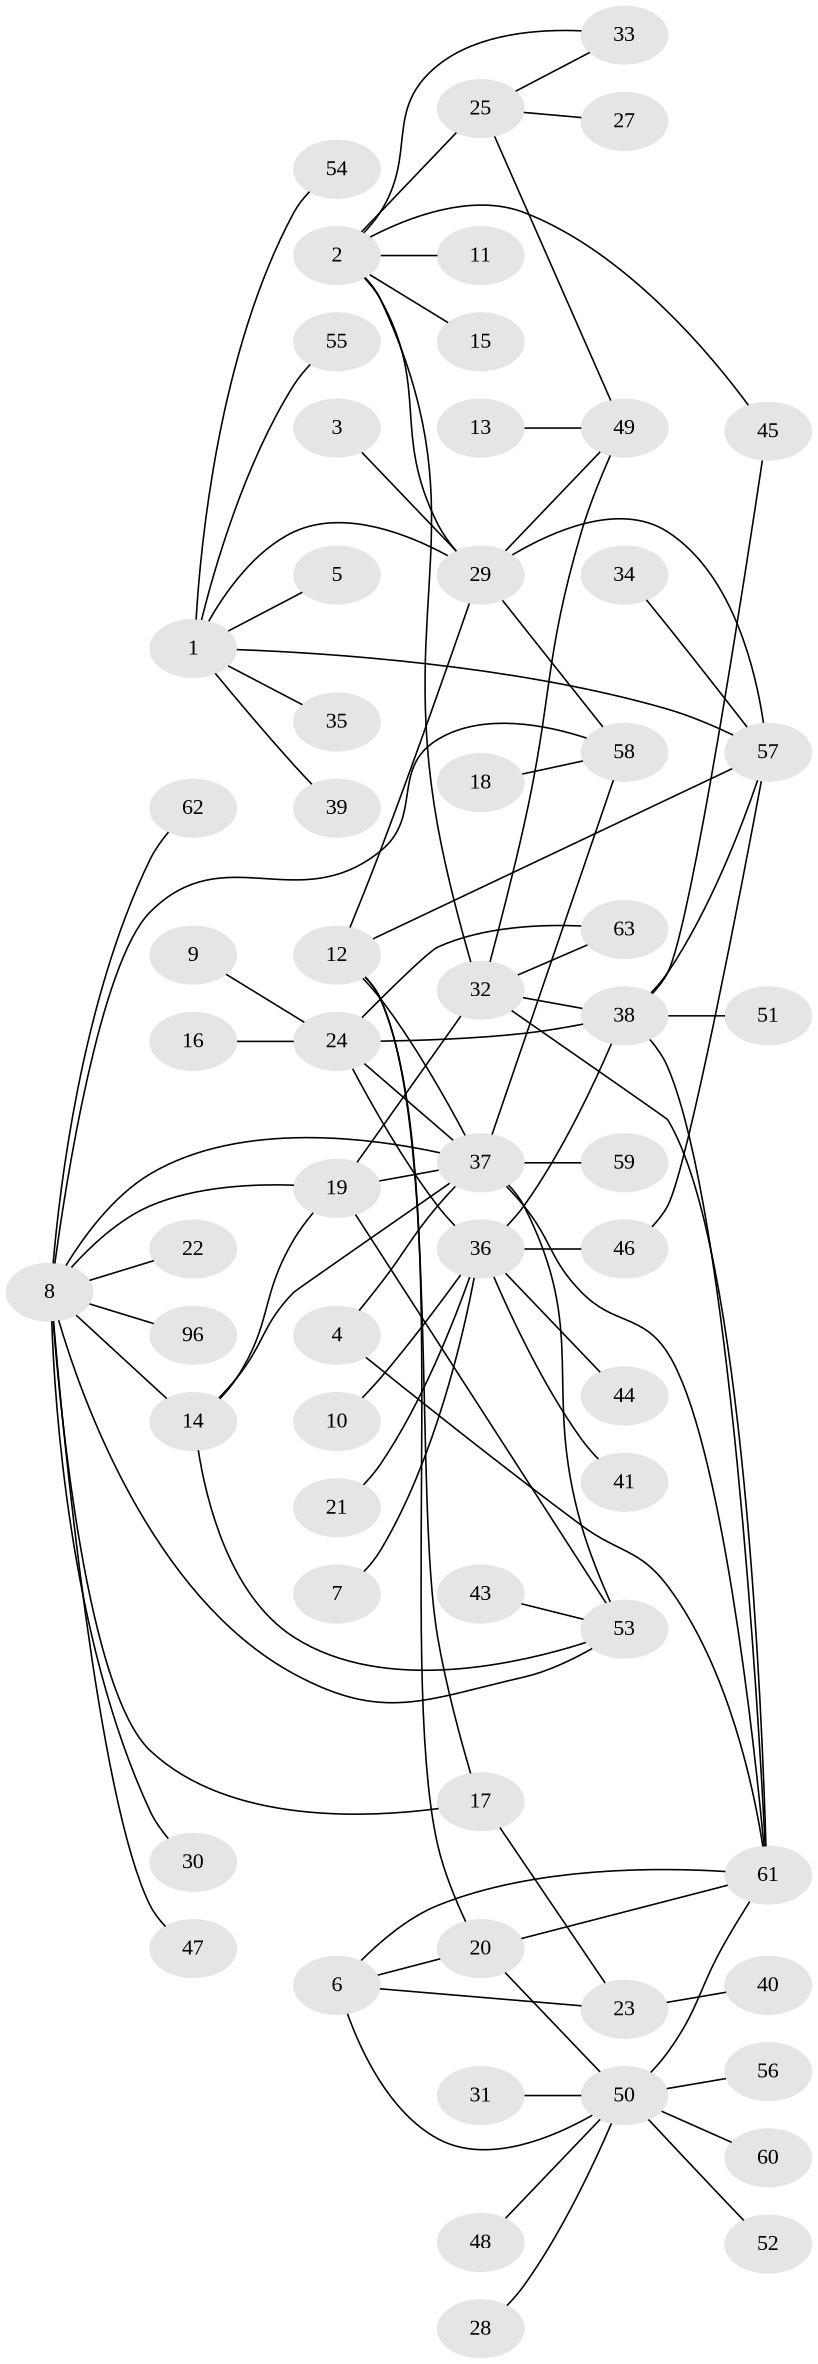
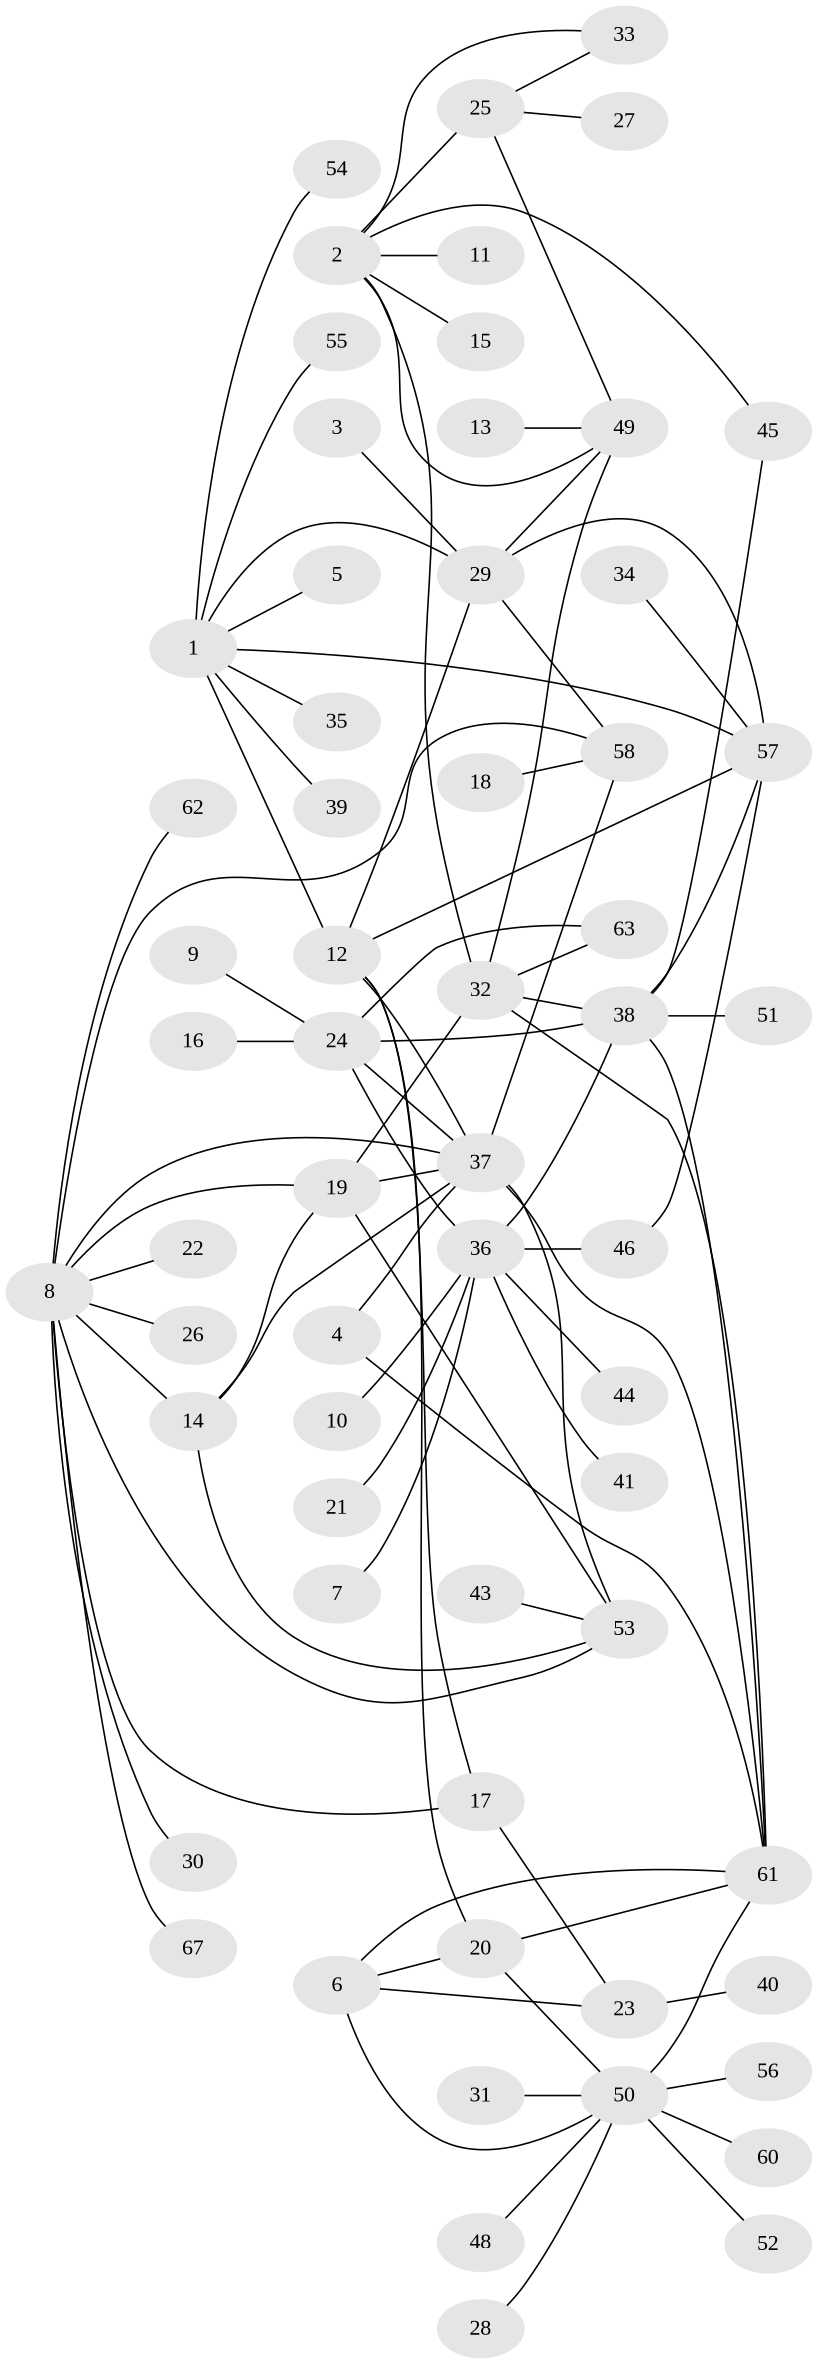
edge "2" -- "29": now "2" -- "49"
edge "1" -- "12": added
node "59": removed
node "96": label "96" -> "26"
node "47": label "47" -> "67"
